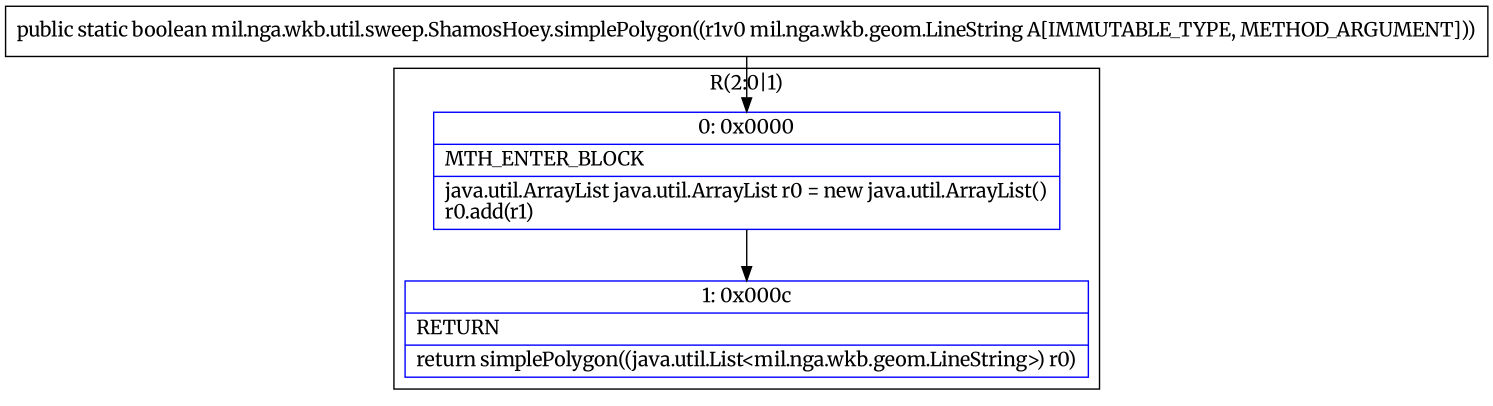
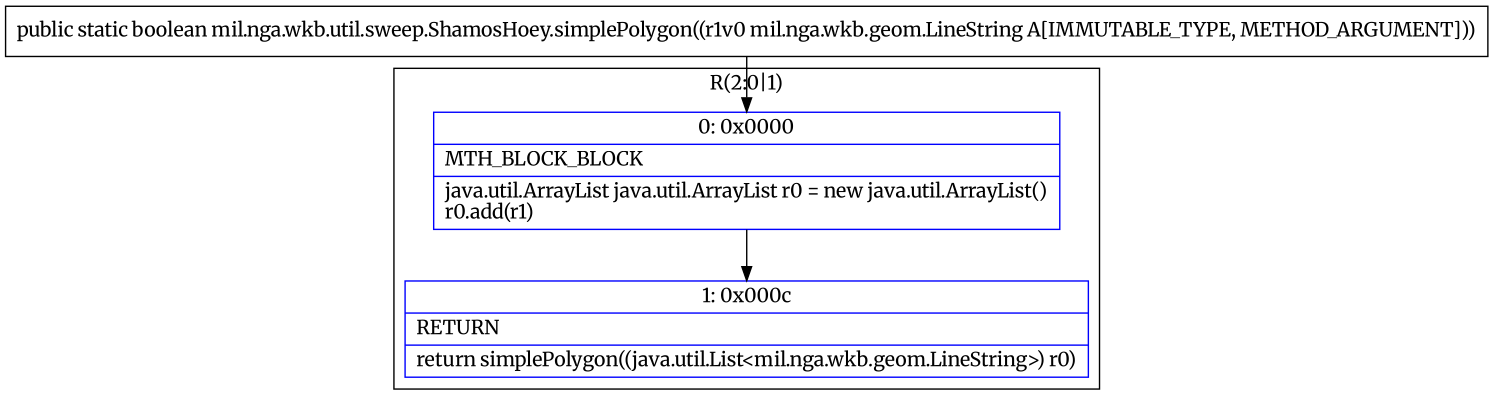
node "0: 0x0000": text "MTH_ENTER_BLOCK" -> "MTH_BLOCK_BLOCK"
